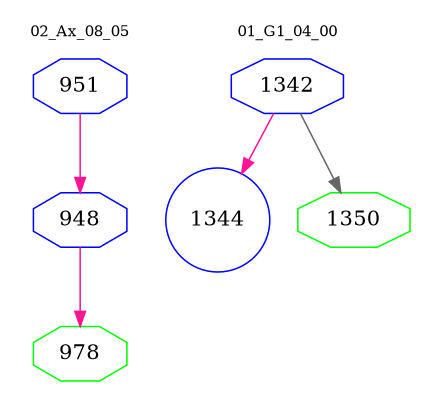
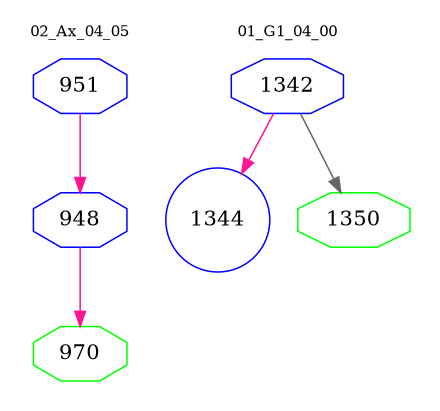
cluster "02_Ax_08_05": label "02_Ax_08_05" -> "02_Ax_04_05"
node "978": label "978" -> "970"
